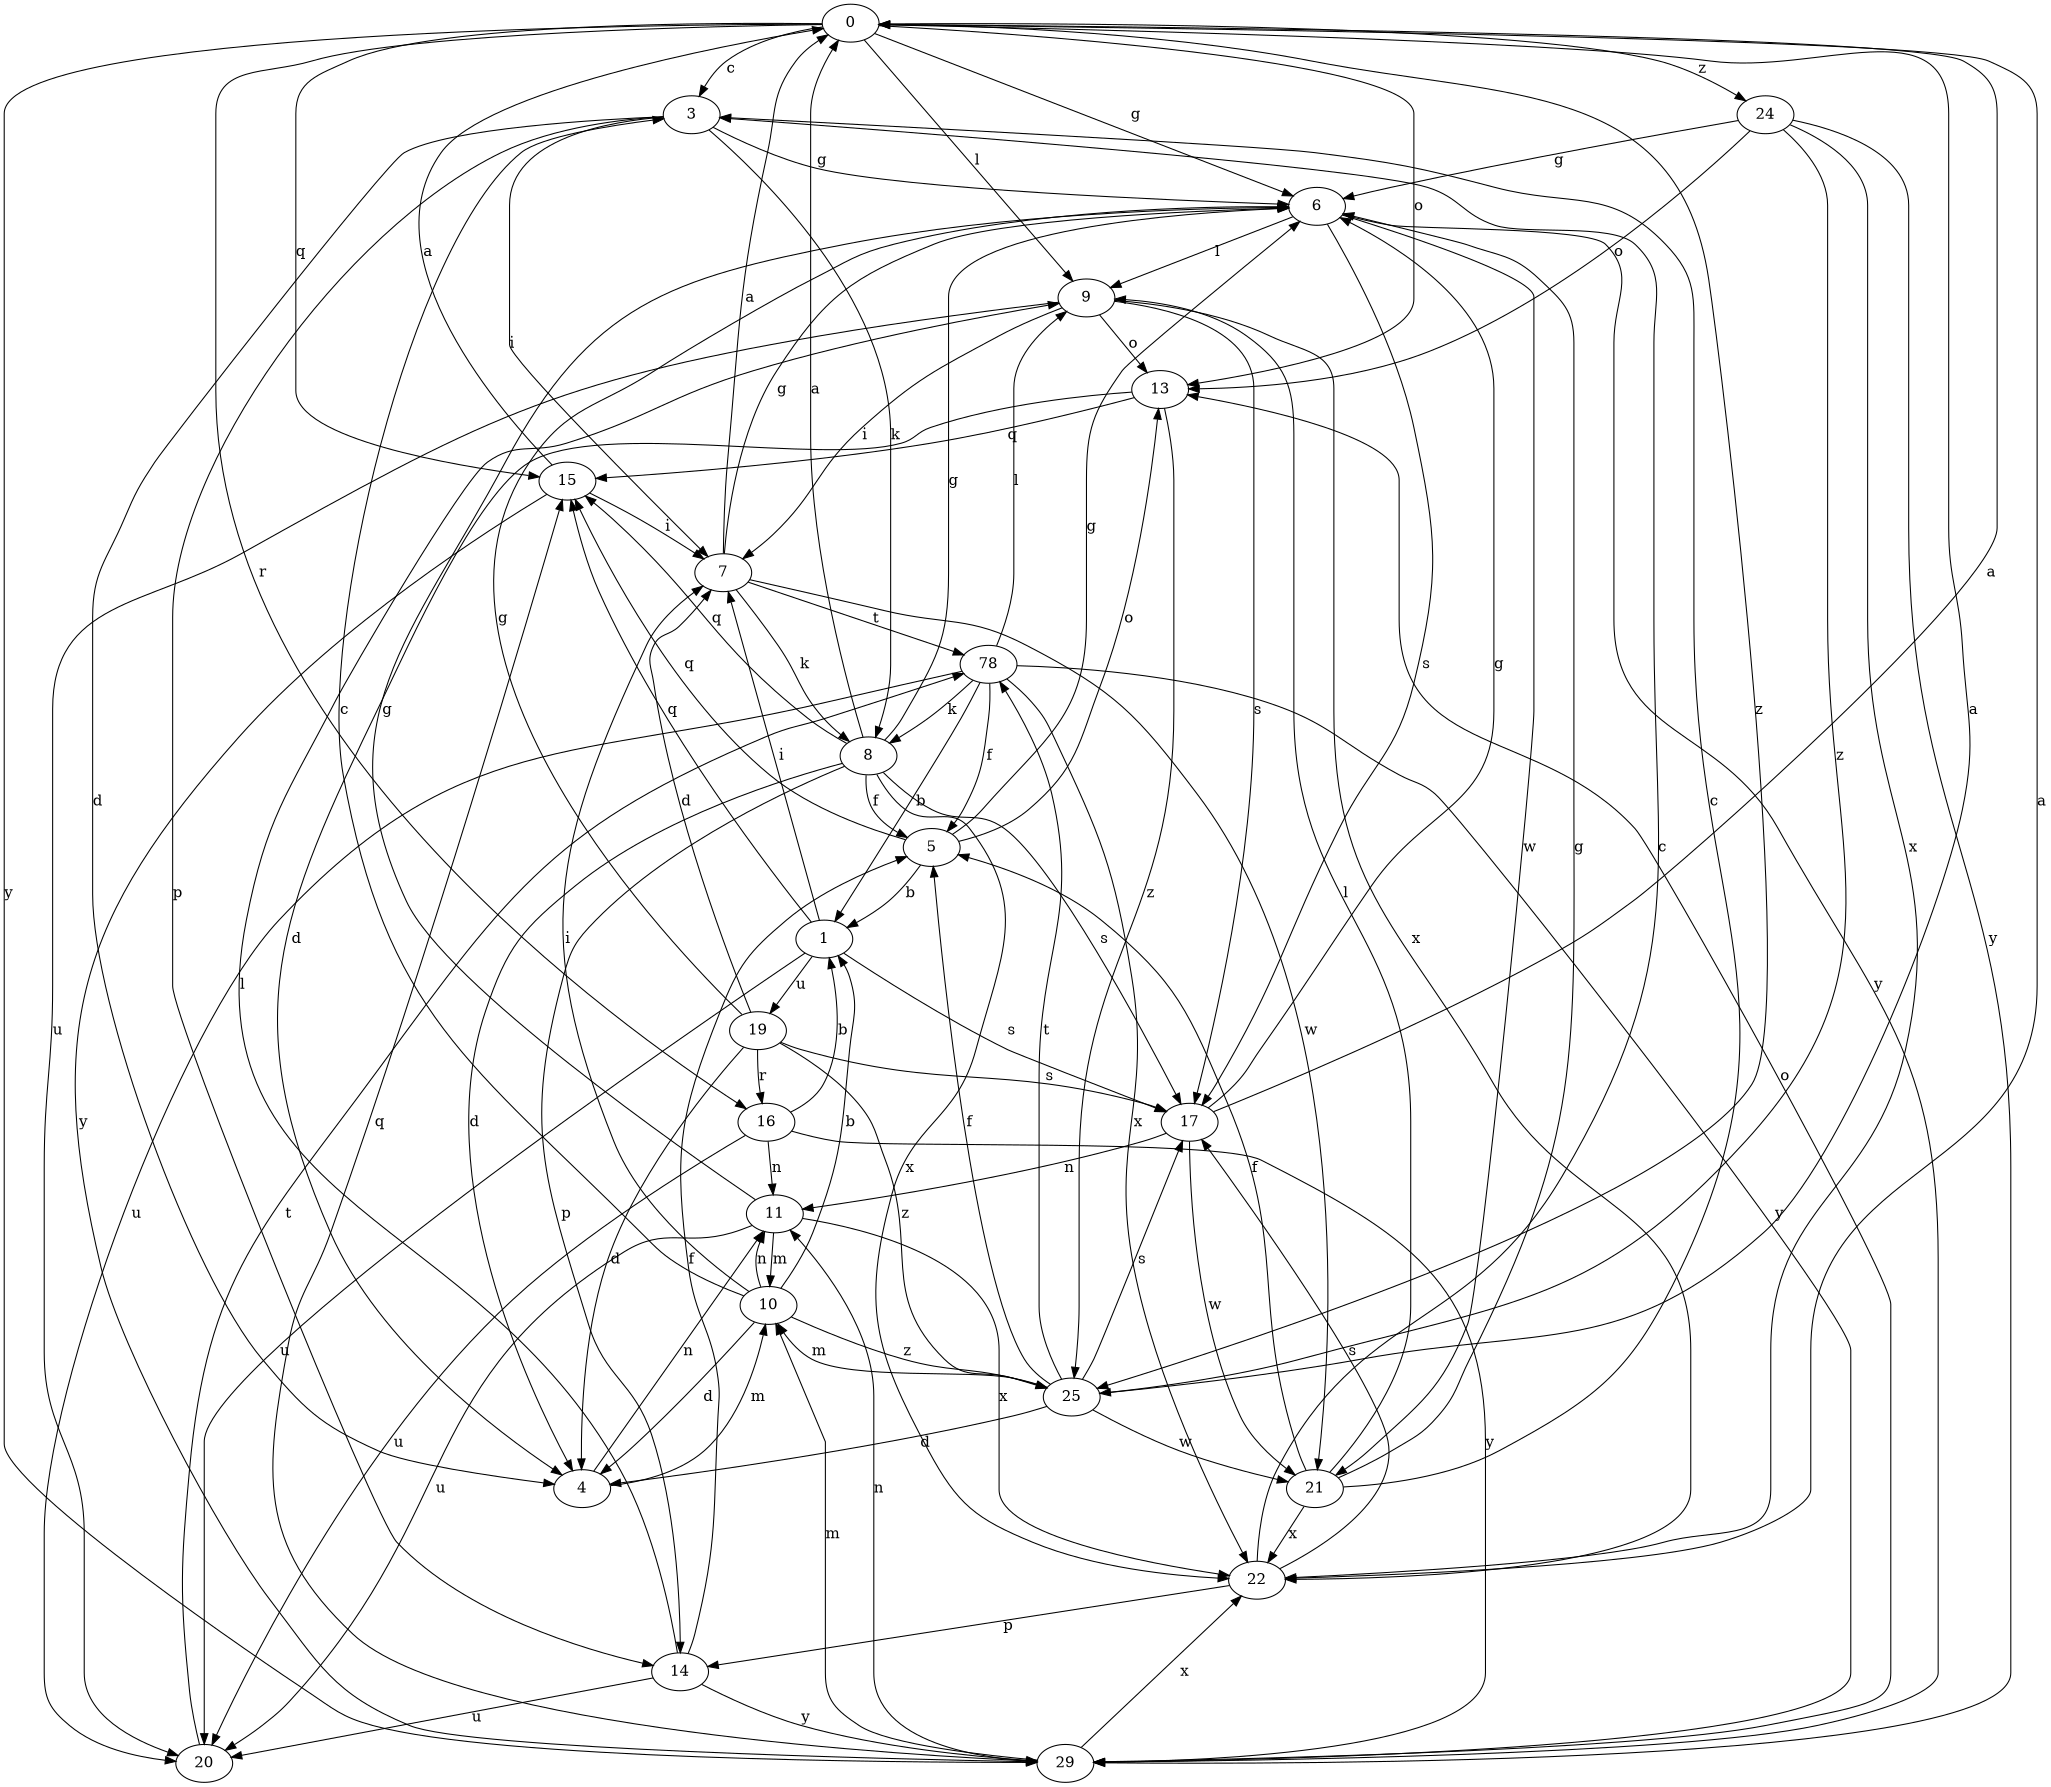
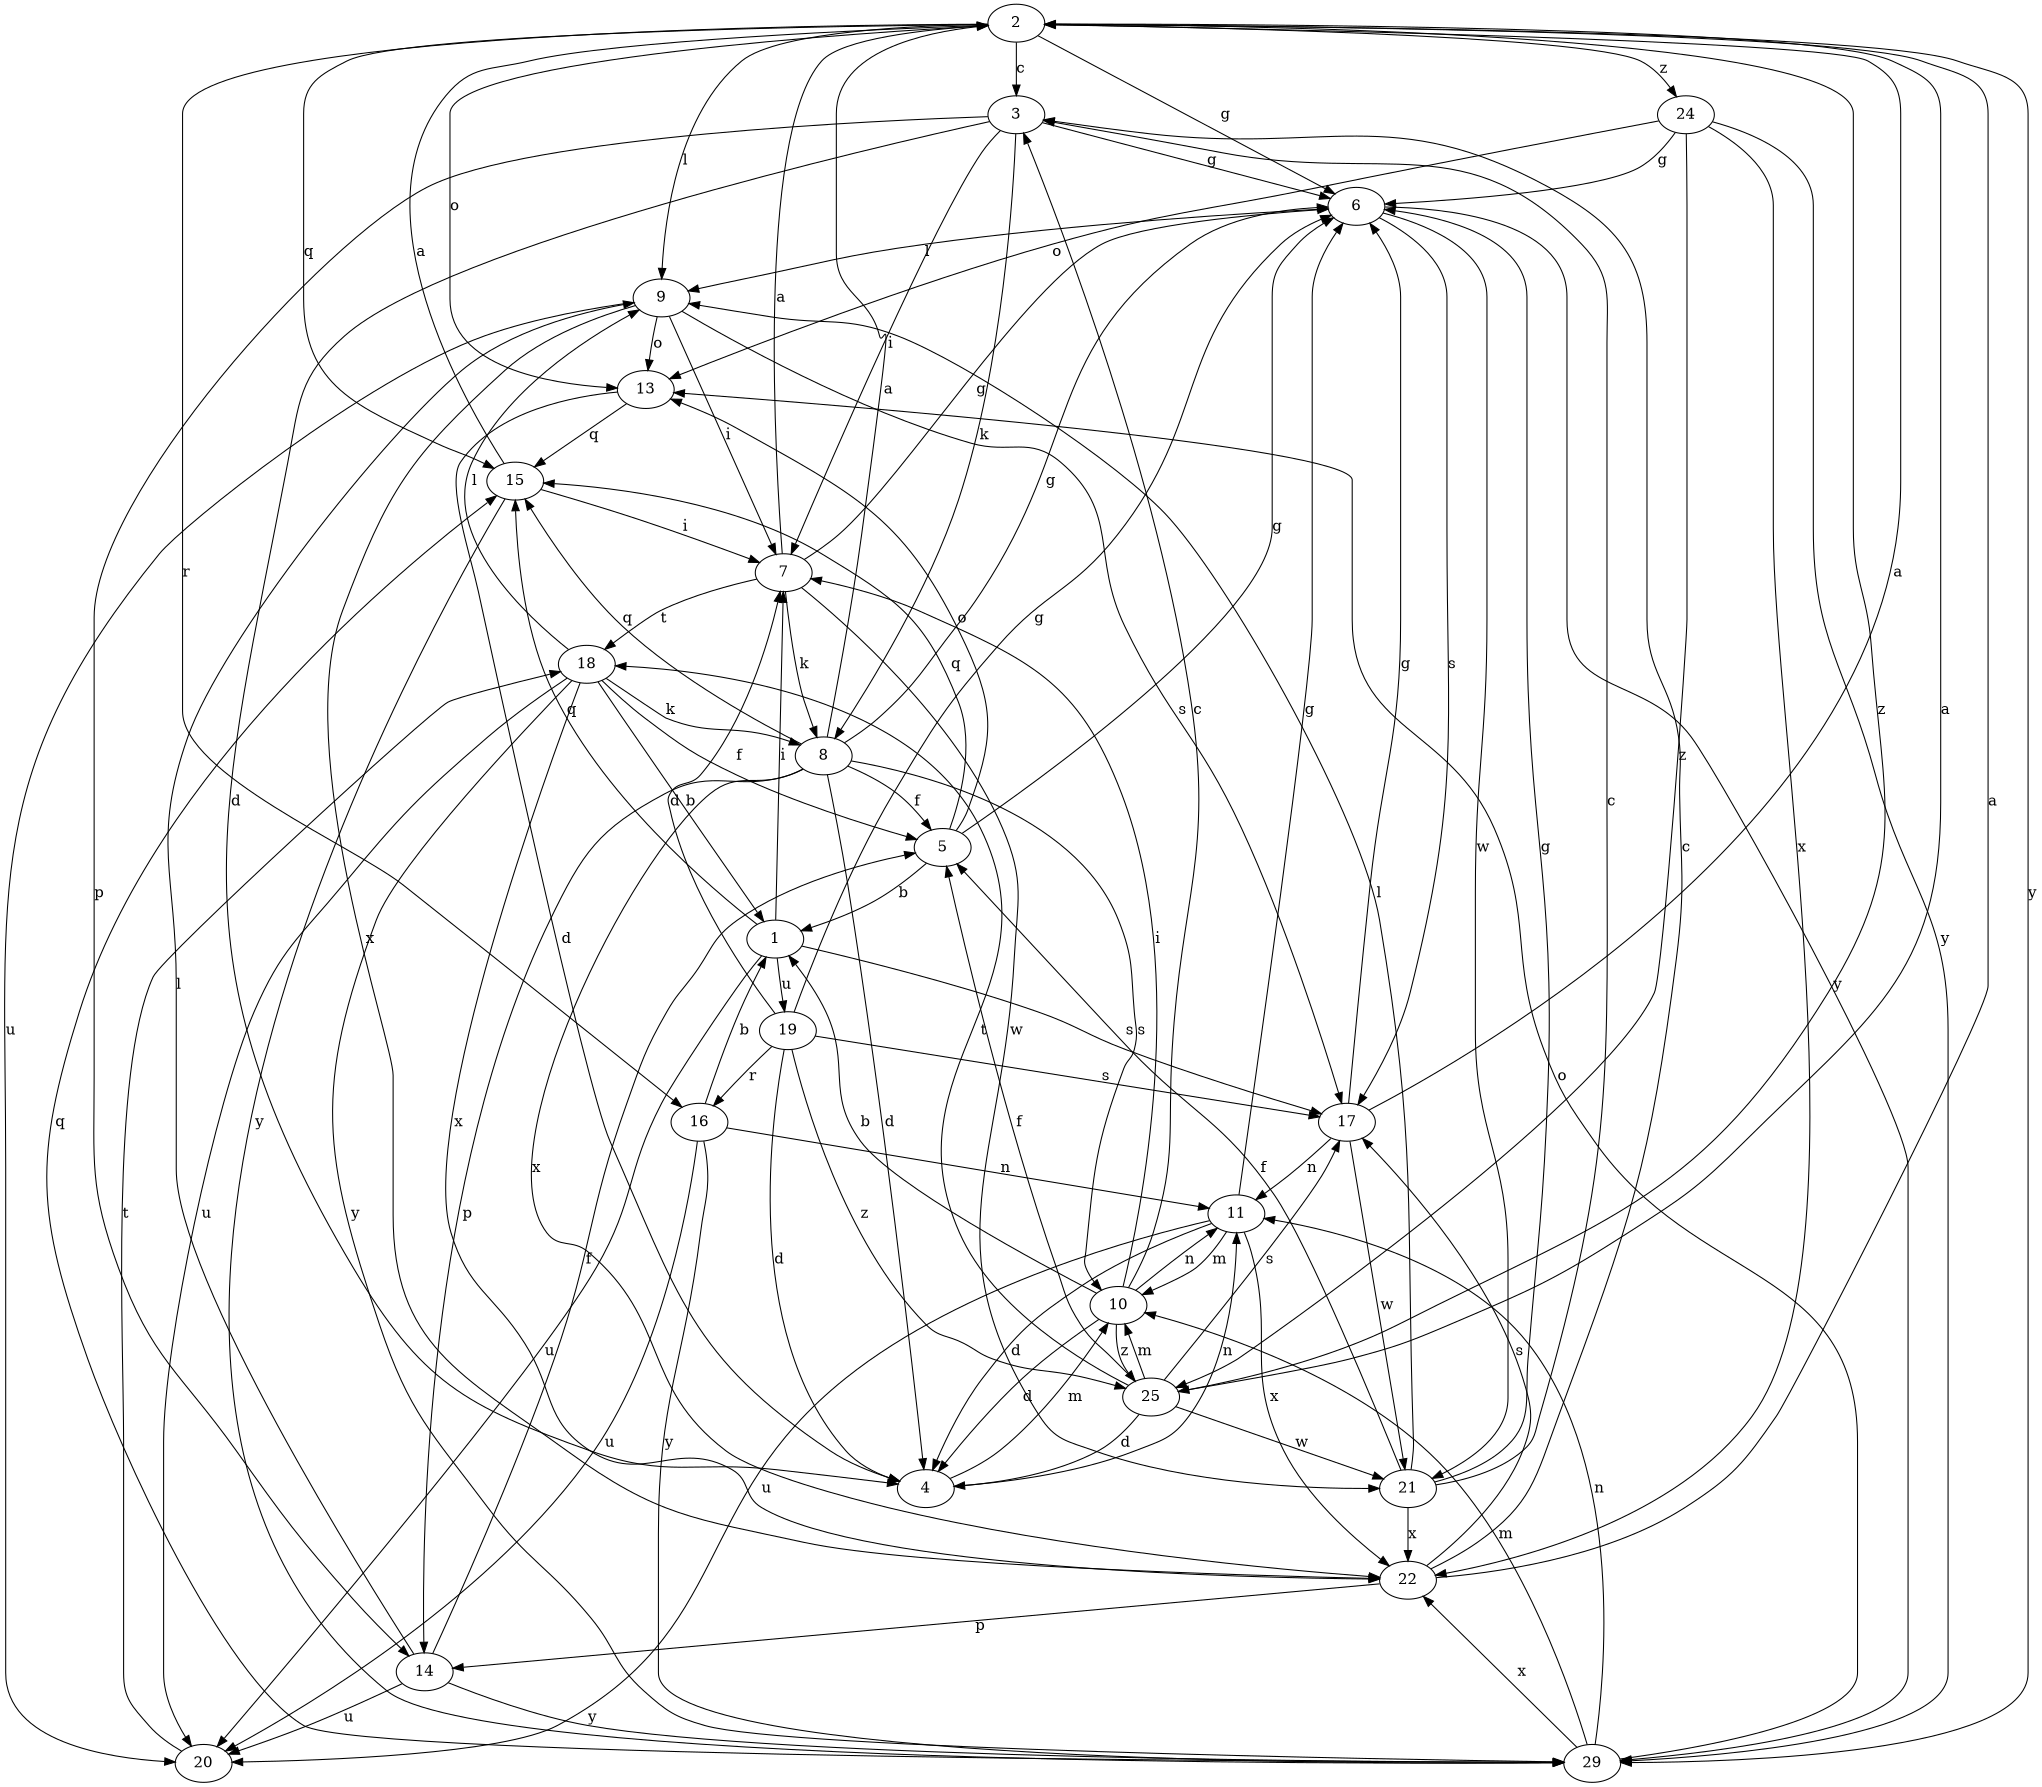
node "0": label "0" -> "2"
node "78": label "78" -> "18"
edge "13" -> "25": removed, label "z"
edge "8" -> "17": now "8" -> "10"
edge "11" -> "4": added, label "d"
